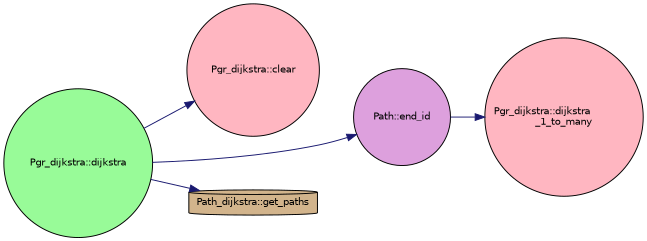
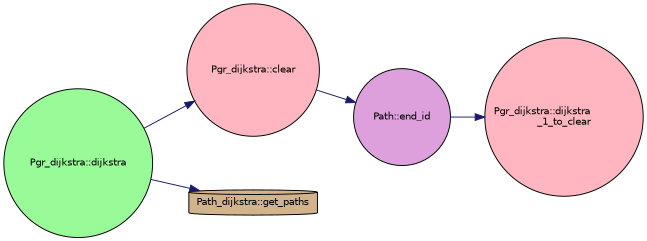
node "Pgr_dijkstra::dijkstra _1_to_many": label "Pgr_dijkstra::dijkstra _1_to_many" -> "Pgr_dijkstra::dijkstra _1_to_clear"
edge "Pgr_dijkstra::dijkstra" -> "Path::end_id": now "Pgr_dijkstra::clear" -> "Path::end_id"
